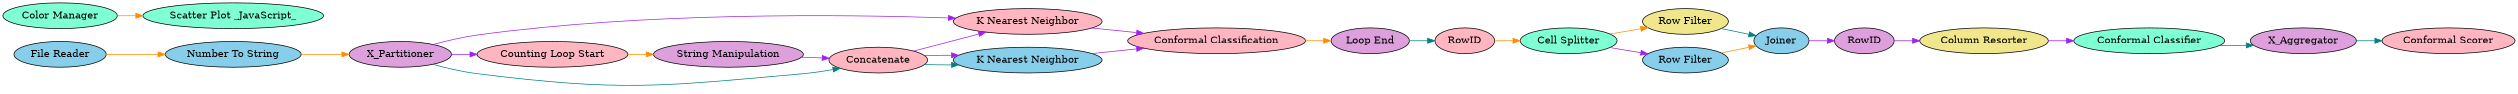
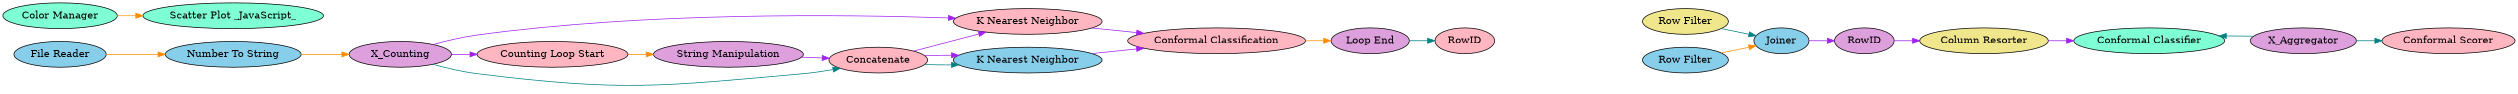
node "Cell Splitter": removed
edge "Conformal Classifier" -> "X_Aggregator": reversed
node "X_Partitioner": label "X_Partitioner" -> "X_Counting"
